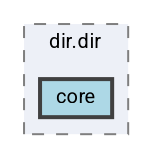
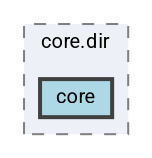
cluster "dir.dir": label "dir.dir" -> "core.dir"
